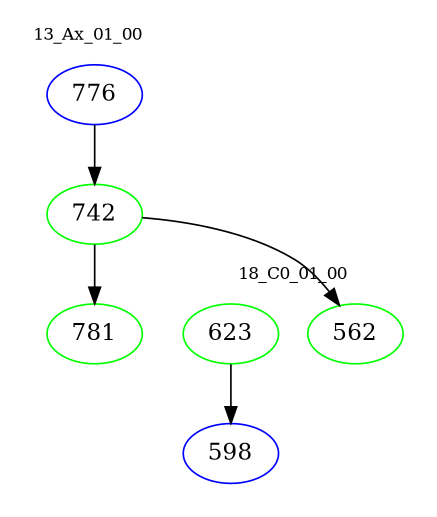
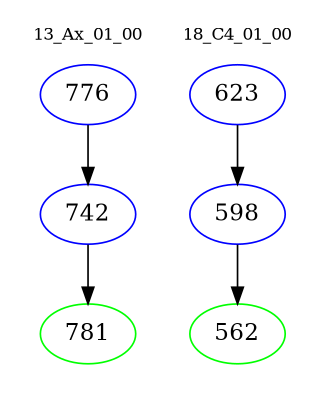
node "742": color green -> blue
edge "742" -> "562": now "598" -> "562"
cluster "18_C0_01_00": label "18_C0_01_00" -> "18_C4_01_00"
node "623": color green -> blue
